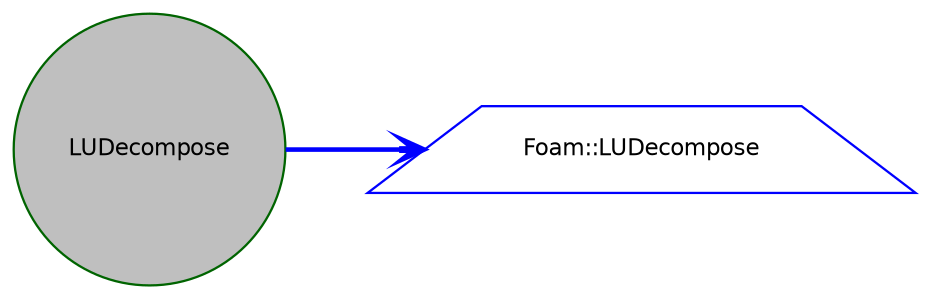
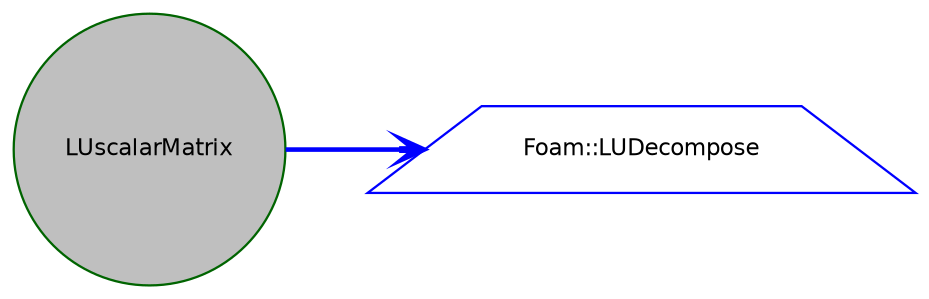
node "LUDecompose": label "LUDecompose" -> "LUscalarMatrix"
